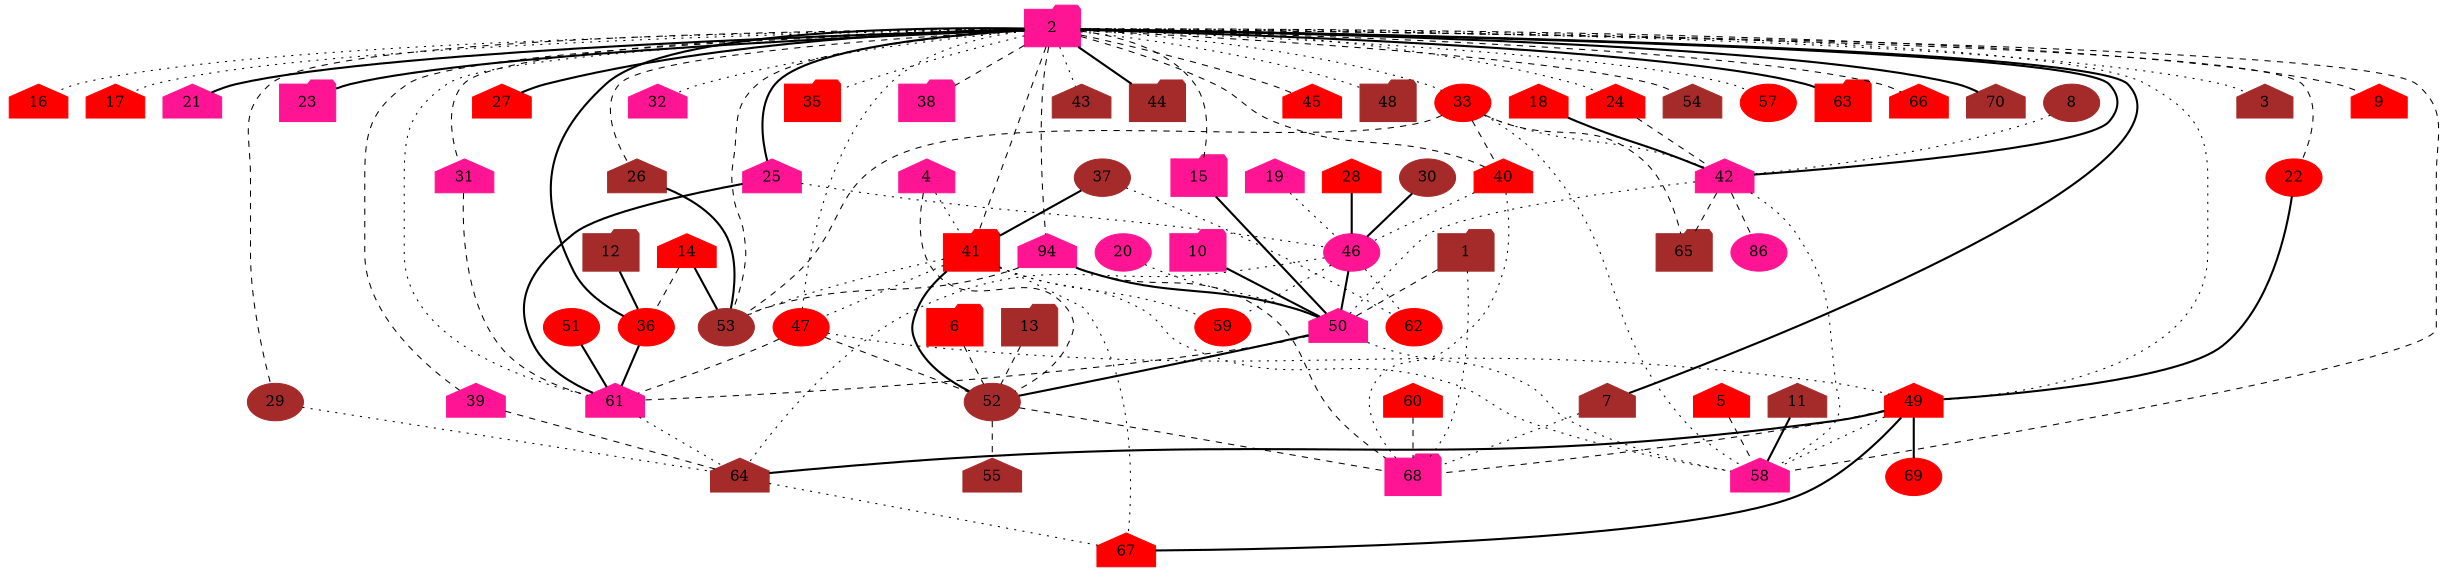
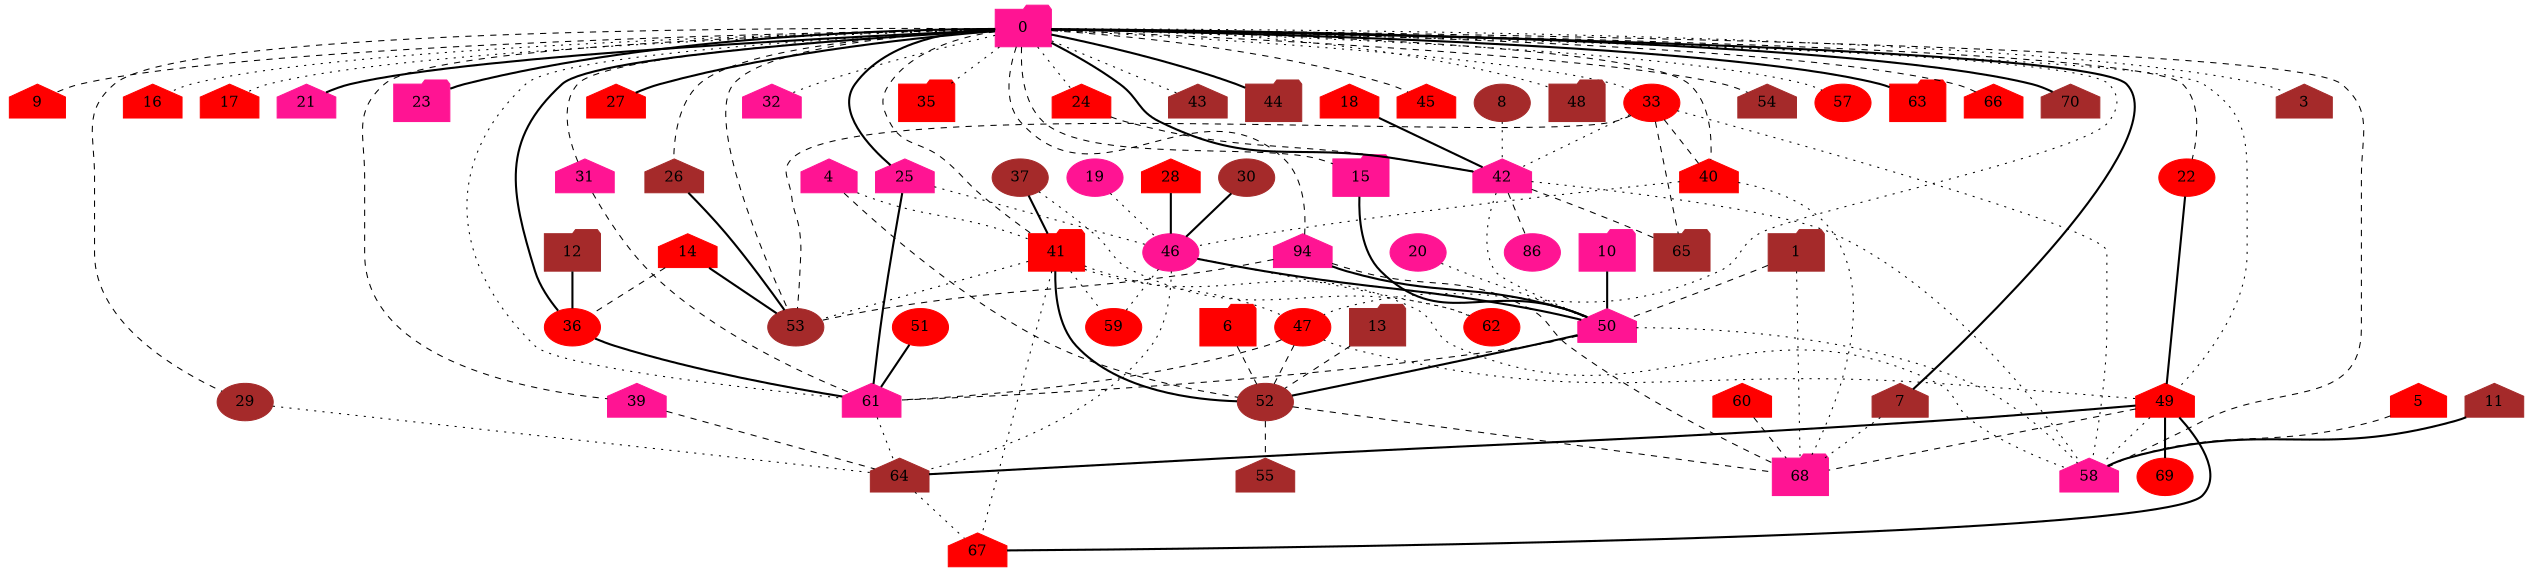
node "2": label "2" -> "0"
node "38": removed
node "19": shape house -> ellipse
